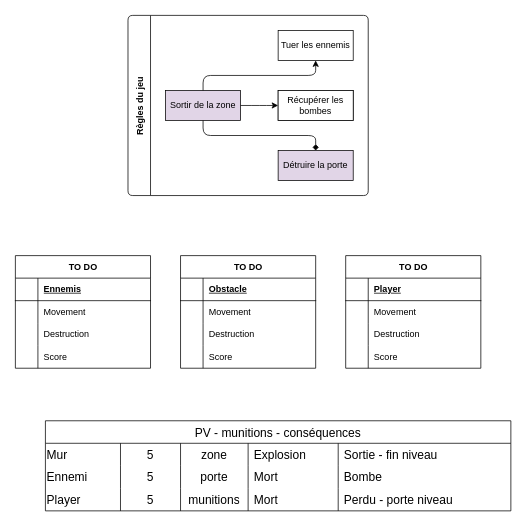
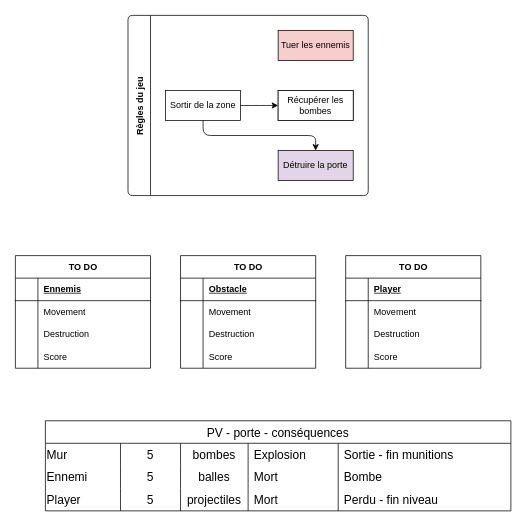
node "Tuer les ennemis": fillcolor #ffffff -> #f8cecc
edge "Sortir de la zone" -> "Tuer les ennemis": removed
node "Sortir de la zone": fillcolor #e1d5e7 -> #ffffff
edge "Sortir de la zone" -> "Détruire la porte": arrowhead diamond -> classic
node "PV - munitions - conséquences": label "PV - munitions - conséquences" -> "PV - porte - conséquences"
node "zone": label "zone" -> "bombes"
node "Sortie - fin niveau": label "Sortie - fin niveau" -> "Sortie - fin munitions"
node "porte": label "porte" -> "balles"
node "munitions": label "munitions" -> "projectiles"
node "Perdu - porte niveau": label "Perdu - porte niveau" -> "Perdu - fin niveau"
